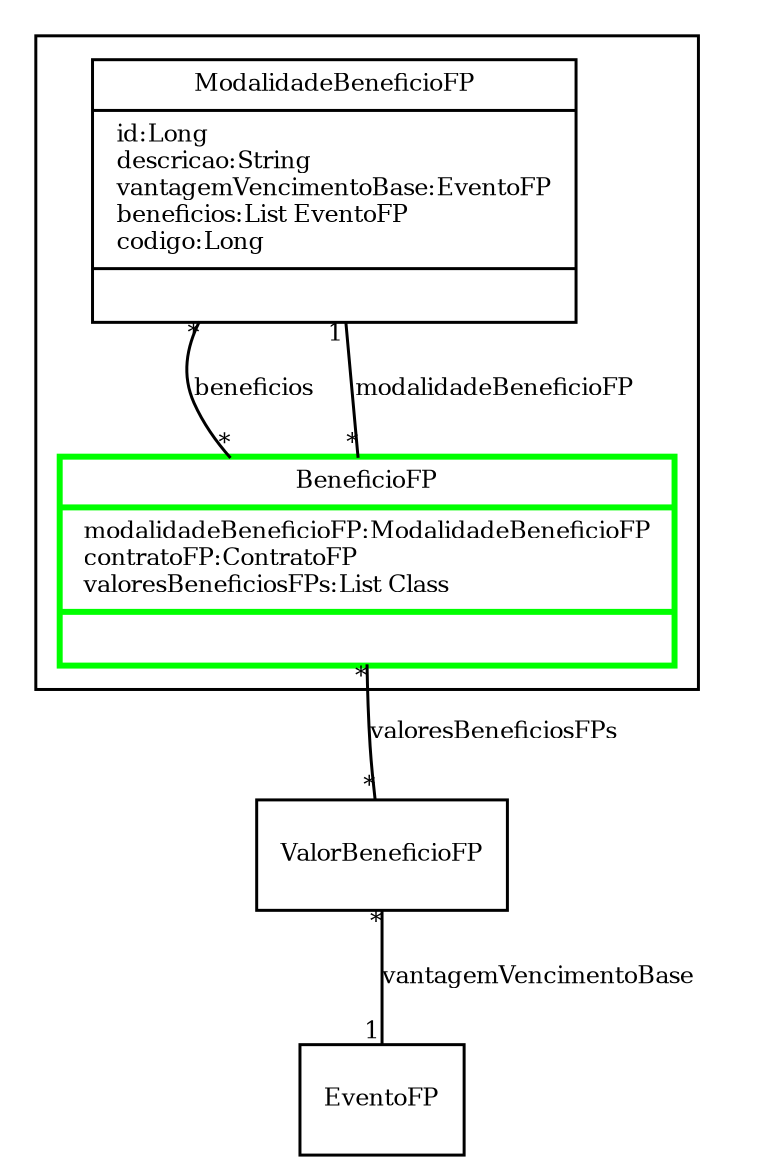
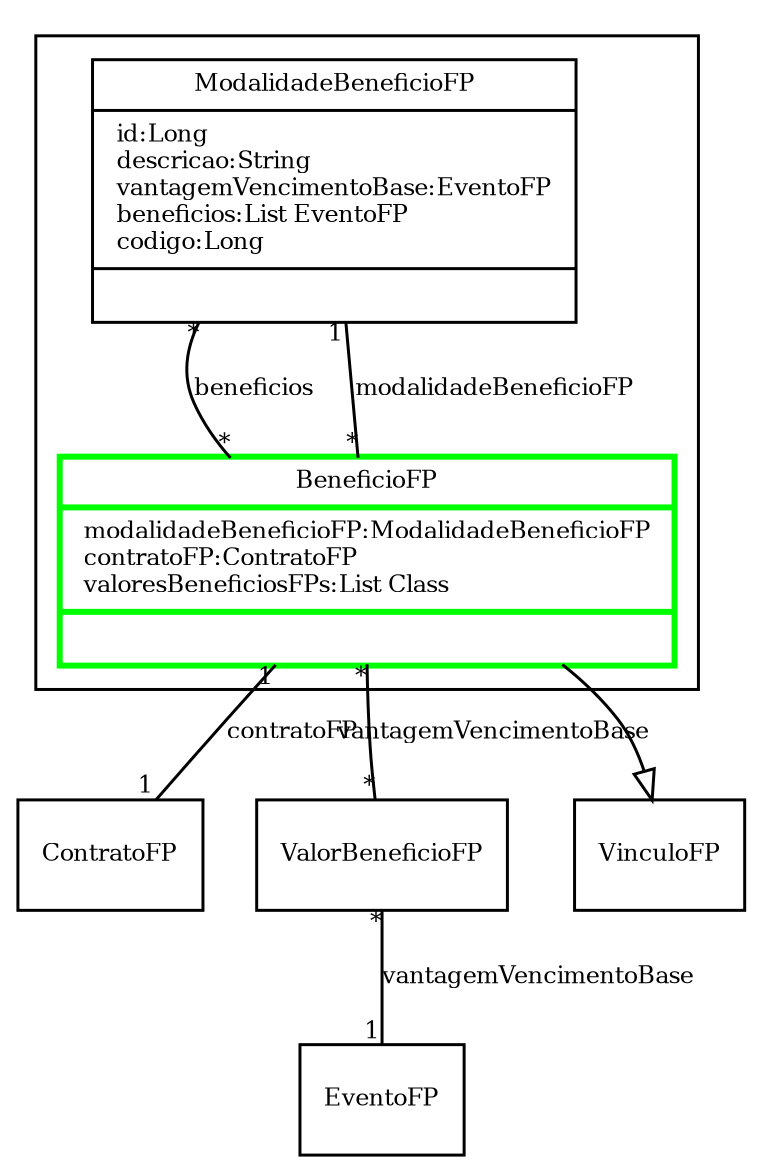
edge "BeneficioFP" -- "ValorBeneficioFP": label "valoresBeneficiosFPs" -> "vantagemVencimentoBase"
node "ContratoFP": added
node "VinculoFP": added
